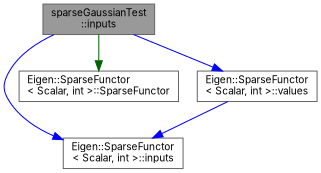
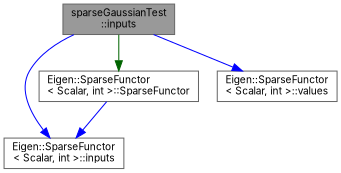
edge "Eigen::SparseFunctor < Scalar, int >::values" -> "Eigen::SparseFunctor < Scalar, int >::inputs": now "Eigen::SparseFunctor < Scalar, int >::SparseFunctor" -> "Eigen::SparseFunctor < Scalar, int >::inputs"
